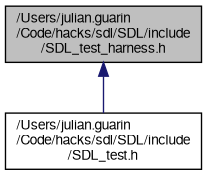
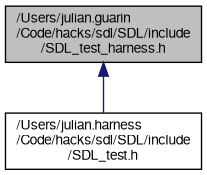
node "/Users/julian.guarin /Code/hacks/sdl/SDL/include /SDL_test.h": label "/Users/julian.guarin /Code/hacks/sdl/SDL/include /SDL_test.h" -> "/Users/julian.harness /Code/hacks/sdl/SDL/include /SDL_test.h"
